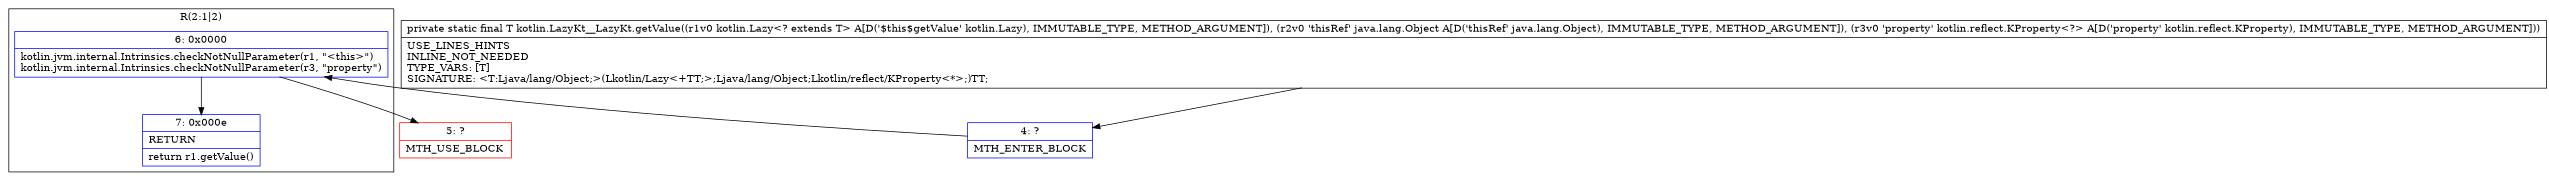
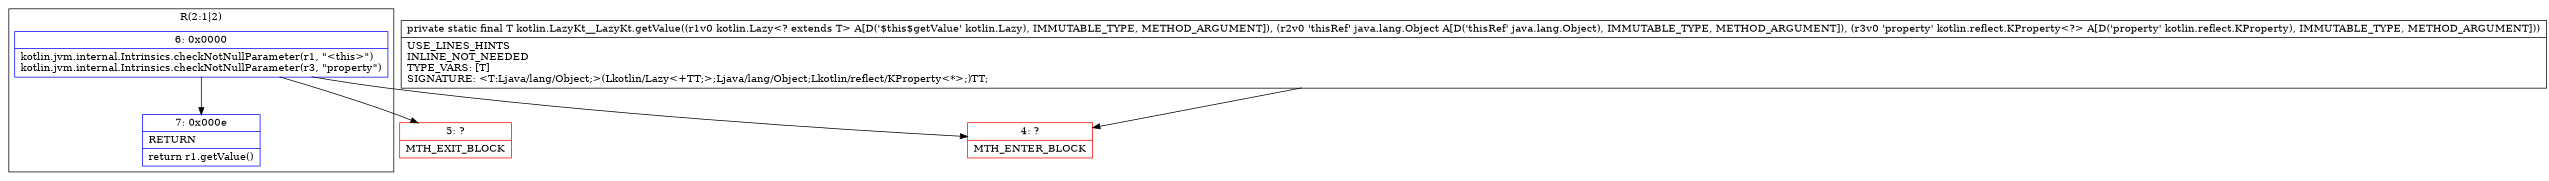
edge "4: ?" -> "6: 0x0000": reversed
node "4: ?": color blue -> red
node "5: ?": text "MTH_USE_BLOCK" -> "MTH_EXIT_BLOCK"
